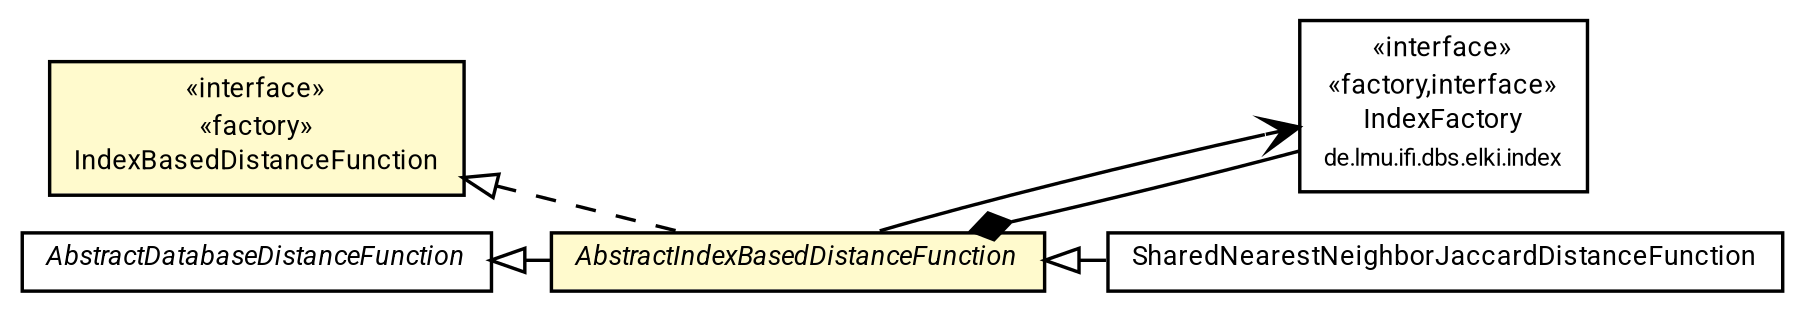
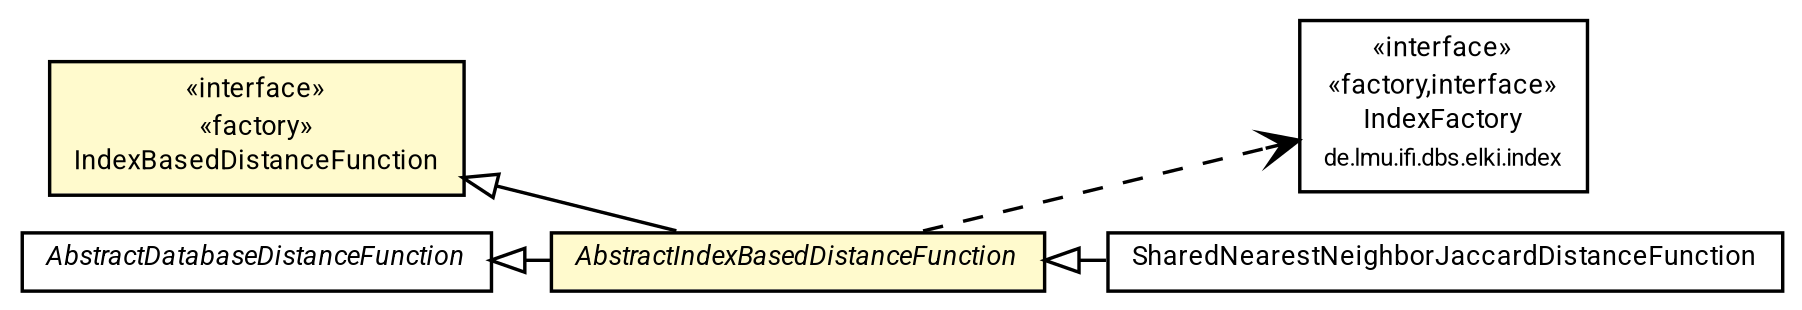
edge "AbstractIndexBasedDistanceFunction" -> "IndexFactory": style solid -> dashed
edge "IndexFactory" -> "AbstractIndexBasedDistanceFunction": removed
edge "AbstractIndexBasedDistanceFunction" -> "IndexBasedDistanceFunction": style dashed -> solid
